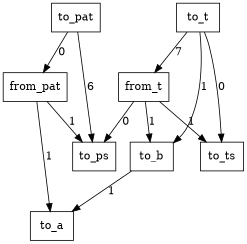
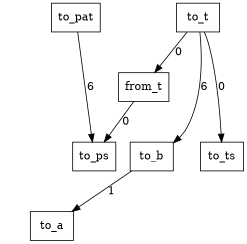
edge "to_t" -> "from_t": label "7" -> "0"
node "from_pat": removed
edge "to_t" -> "to_b": label "1" -> "6"
edge "from_t" -> "to_b": removed, label "1"
edge "from_t" -> "to_ts": removed, label "1"
